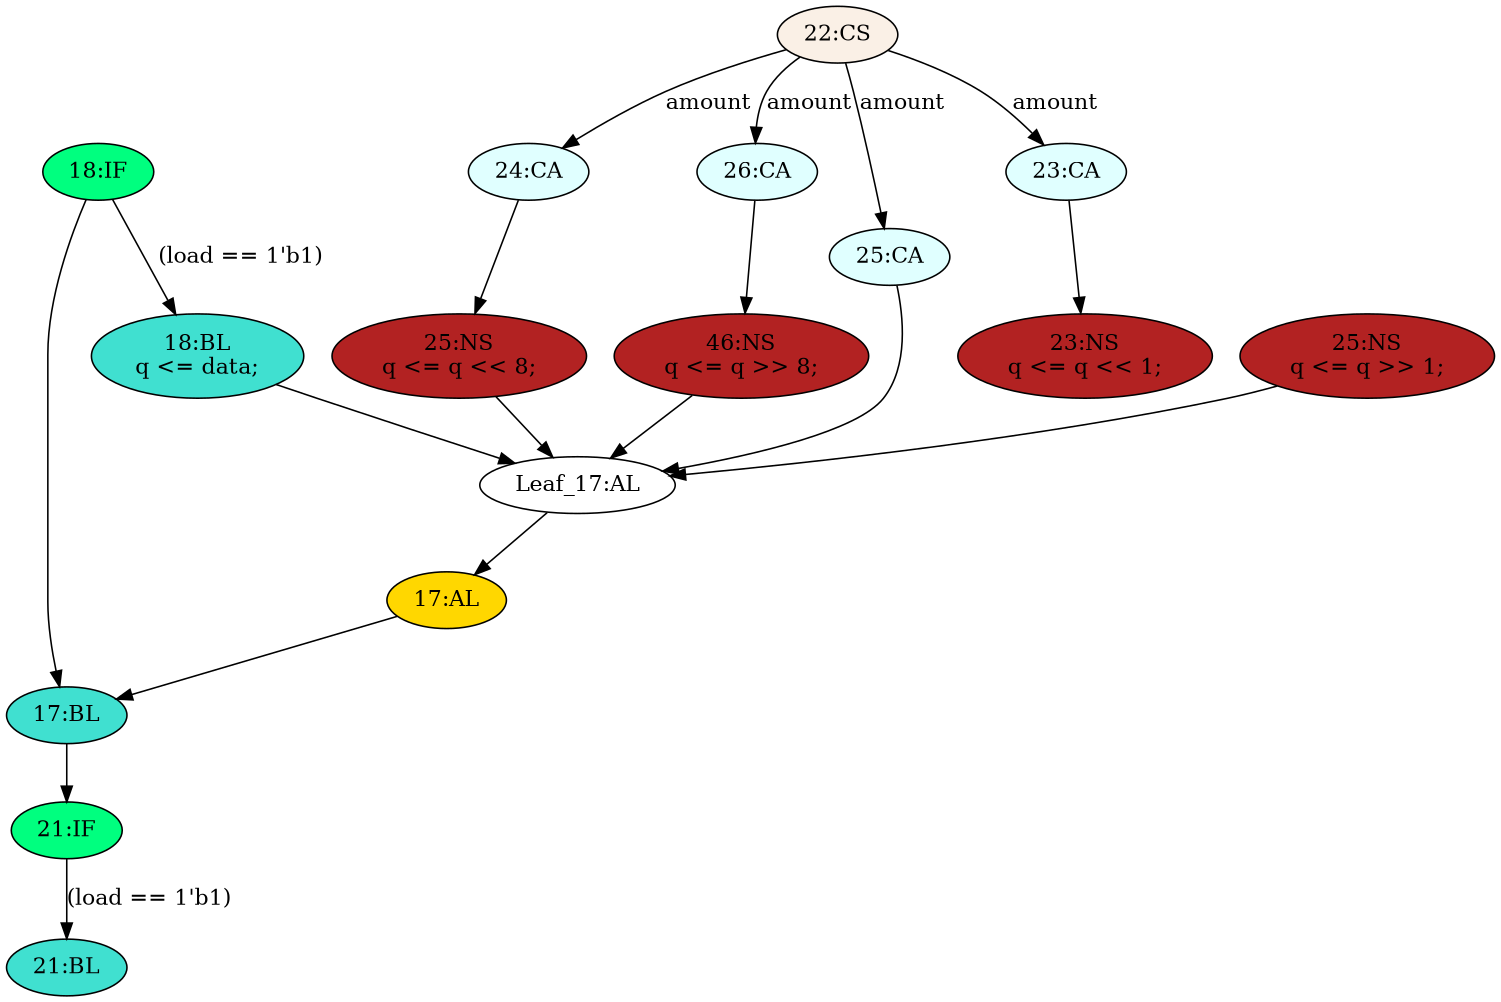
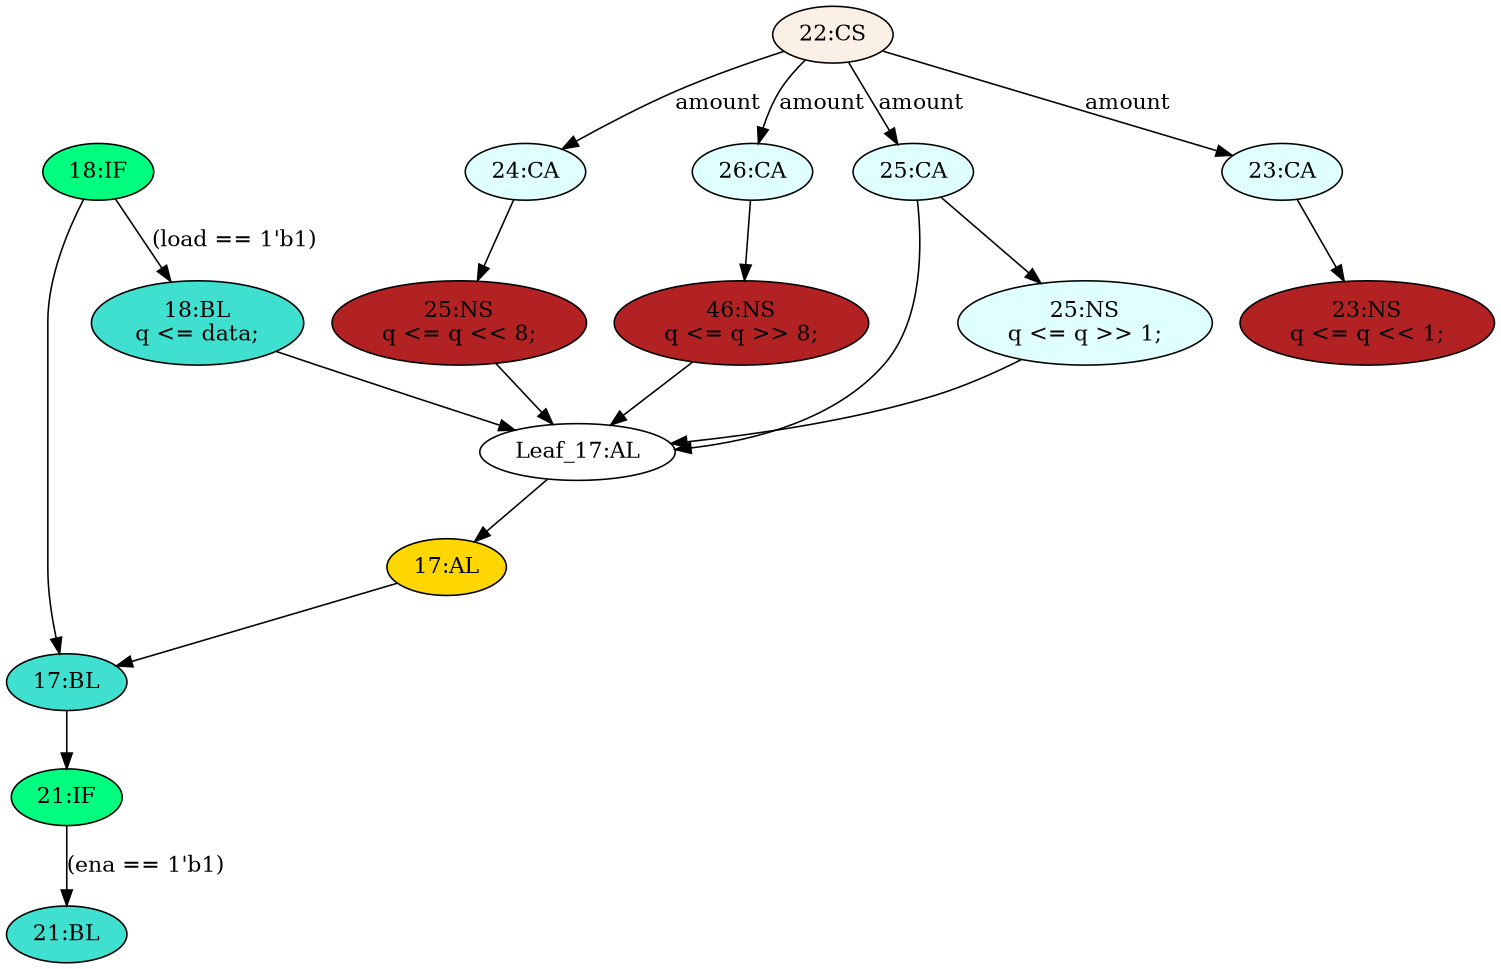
edge "25:CA" -> "25:NS q <= q >> 1;": added
node "25:NS q <= q >> 1;": fillcolor firebrick -> lightcyan
edge "21:IF" -> "21:BL": label "(load == 1'b1)" -> "(ena == 1'b1)"
